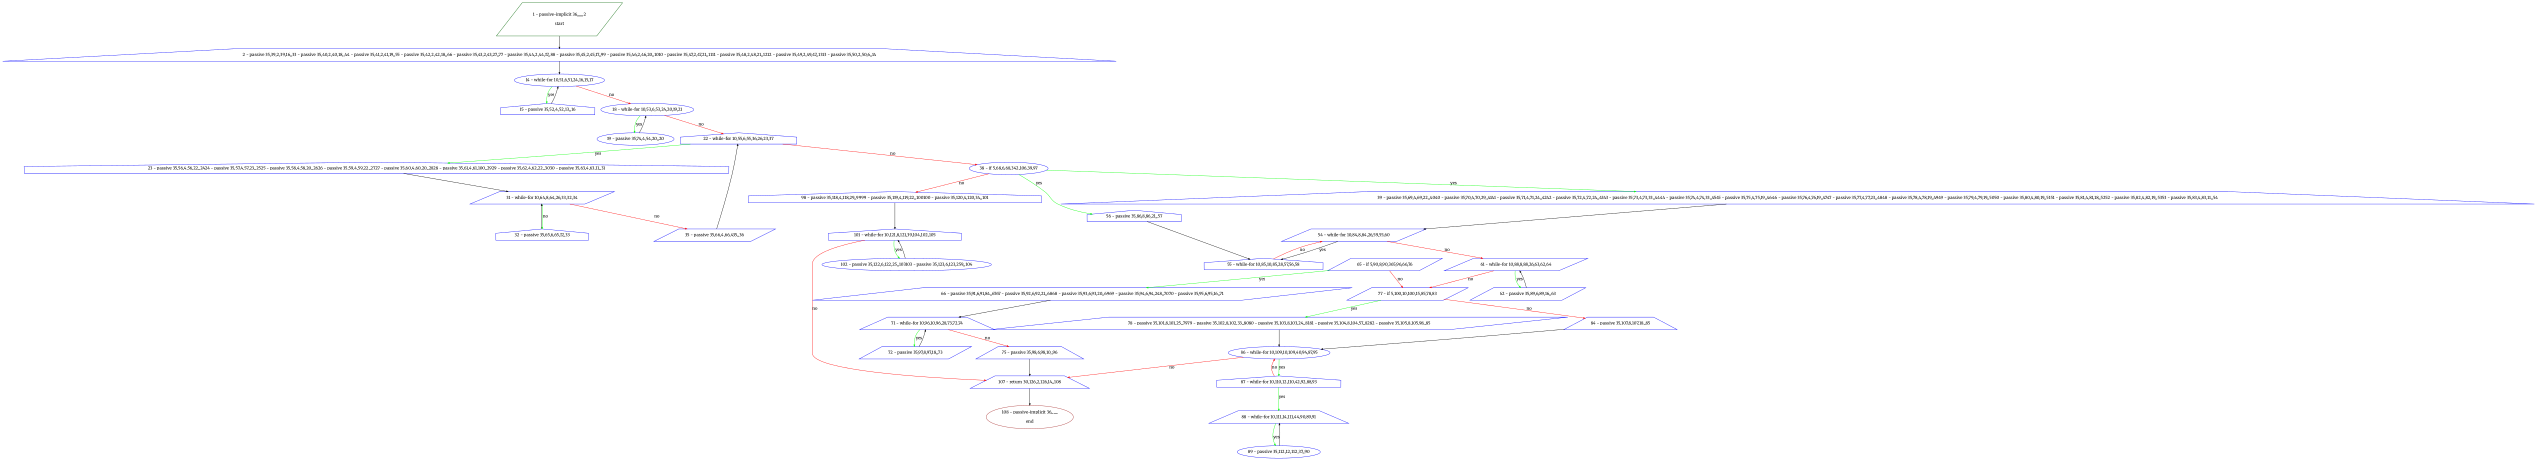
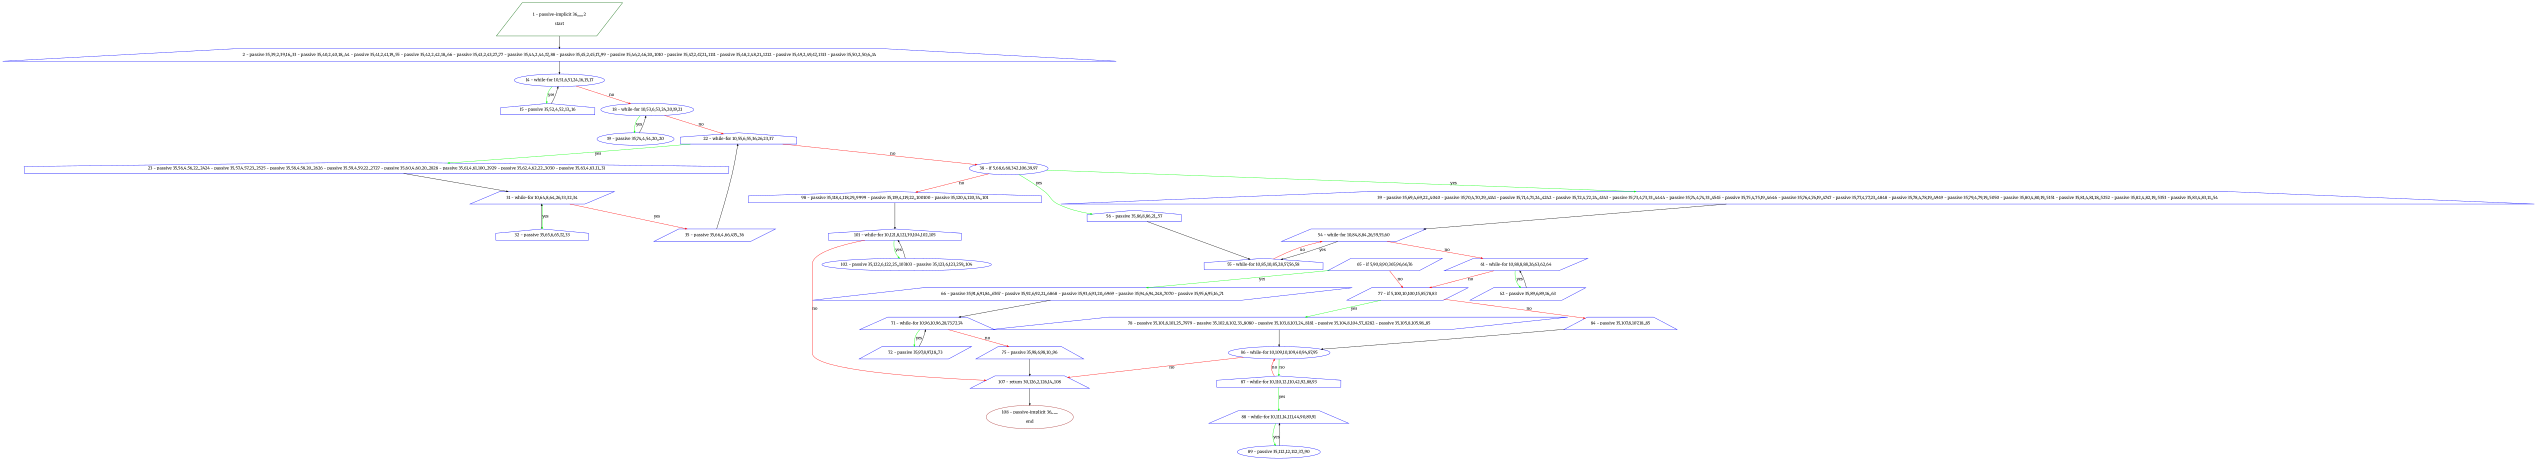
edge "31 - while-for 10,64,8,64,26,33,32,34" -> "32 - passive 35,65,6,65,17,,33": label "no" -> "yes"
edge "31 - while-for 10,64,8,64,26,33,32,34" -> "35 - passive 35,66,4,66,435,,36": label "no" -> "yes"
edge "86 - while-for 10,109,10,109,40,94,87,95" -> "87 - while-for 10,110,12,110,42,92,88,93": label "yes" -> "no"
